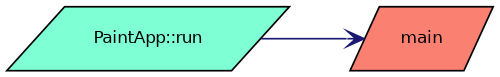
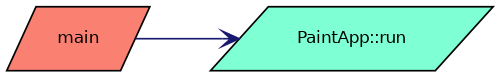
edge "PaintApp::run" -> "main": reversed
